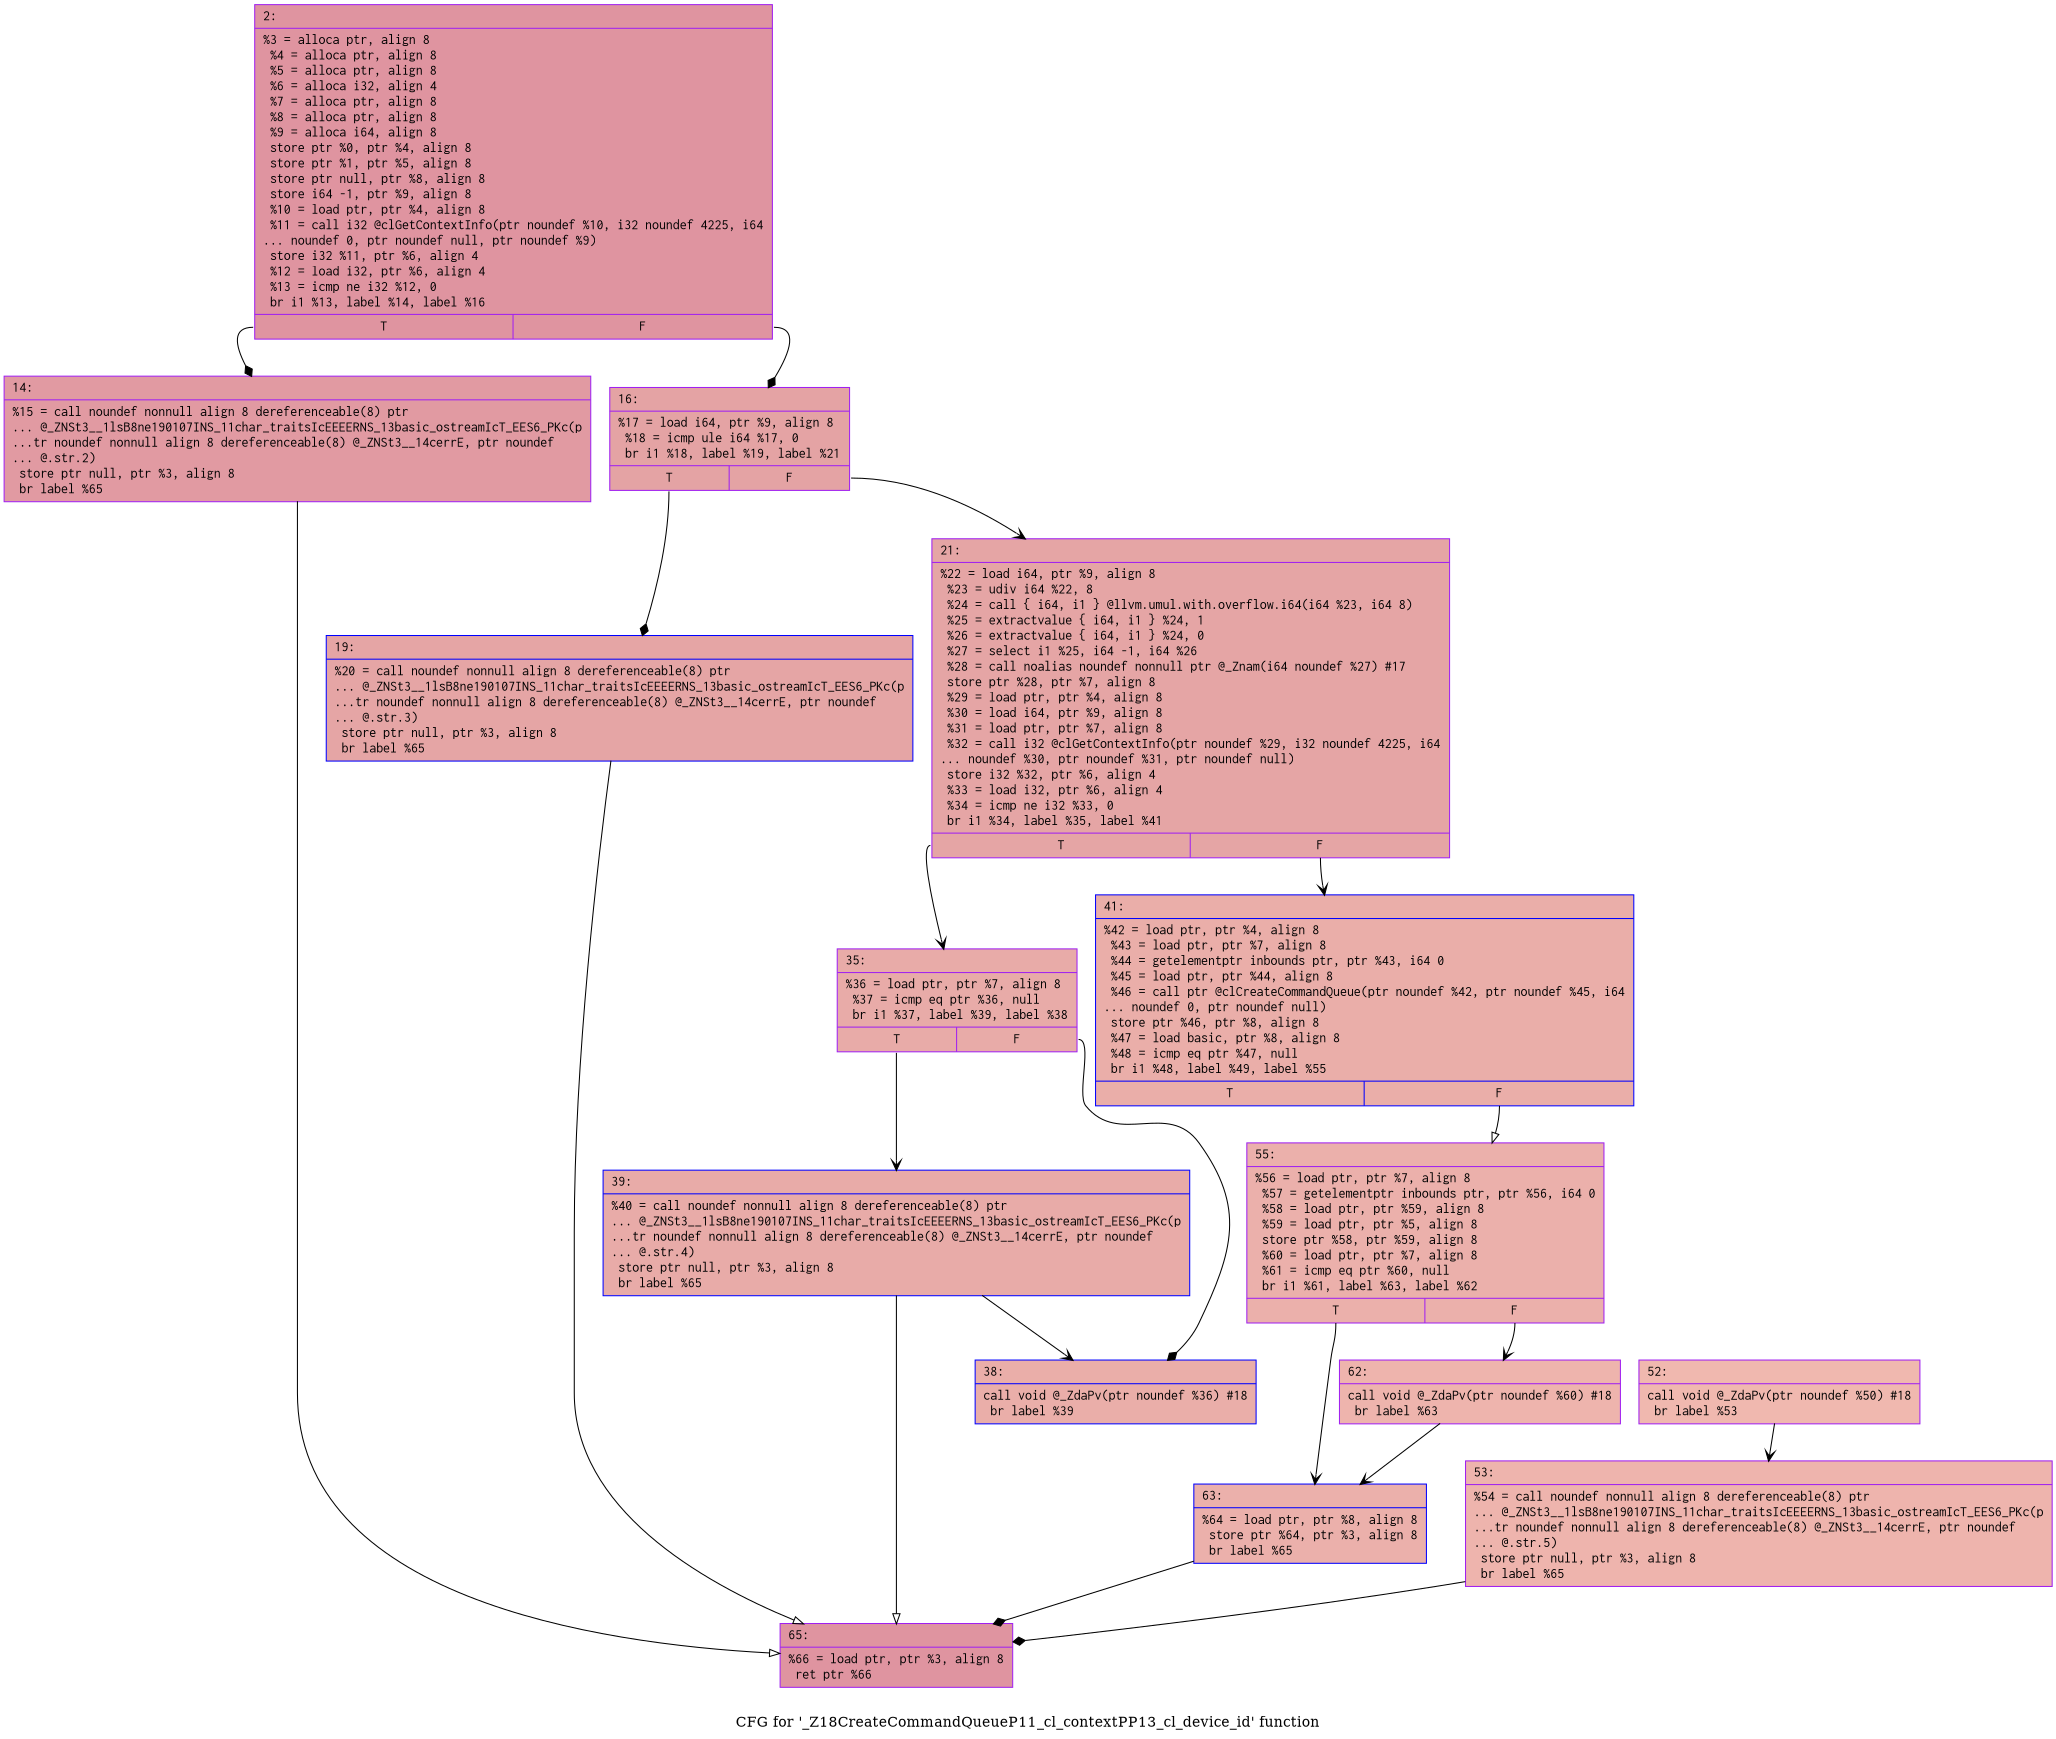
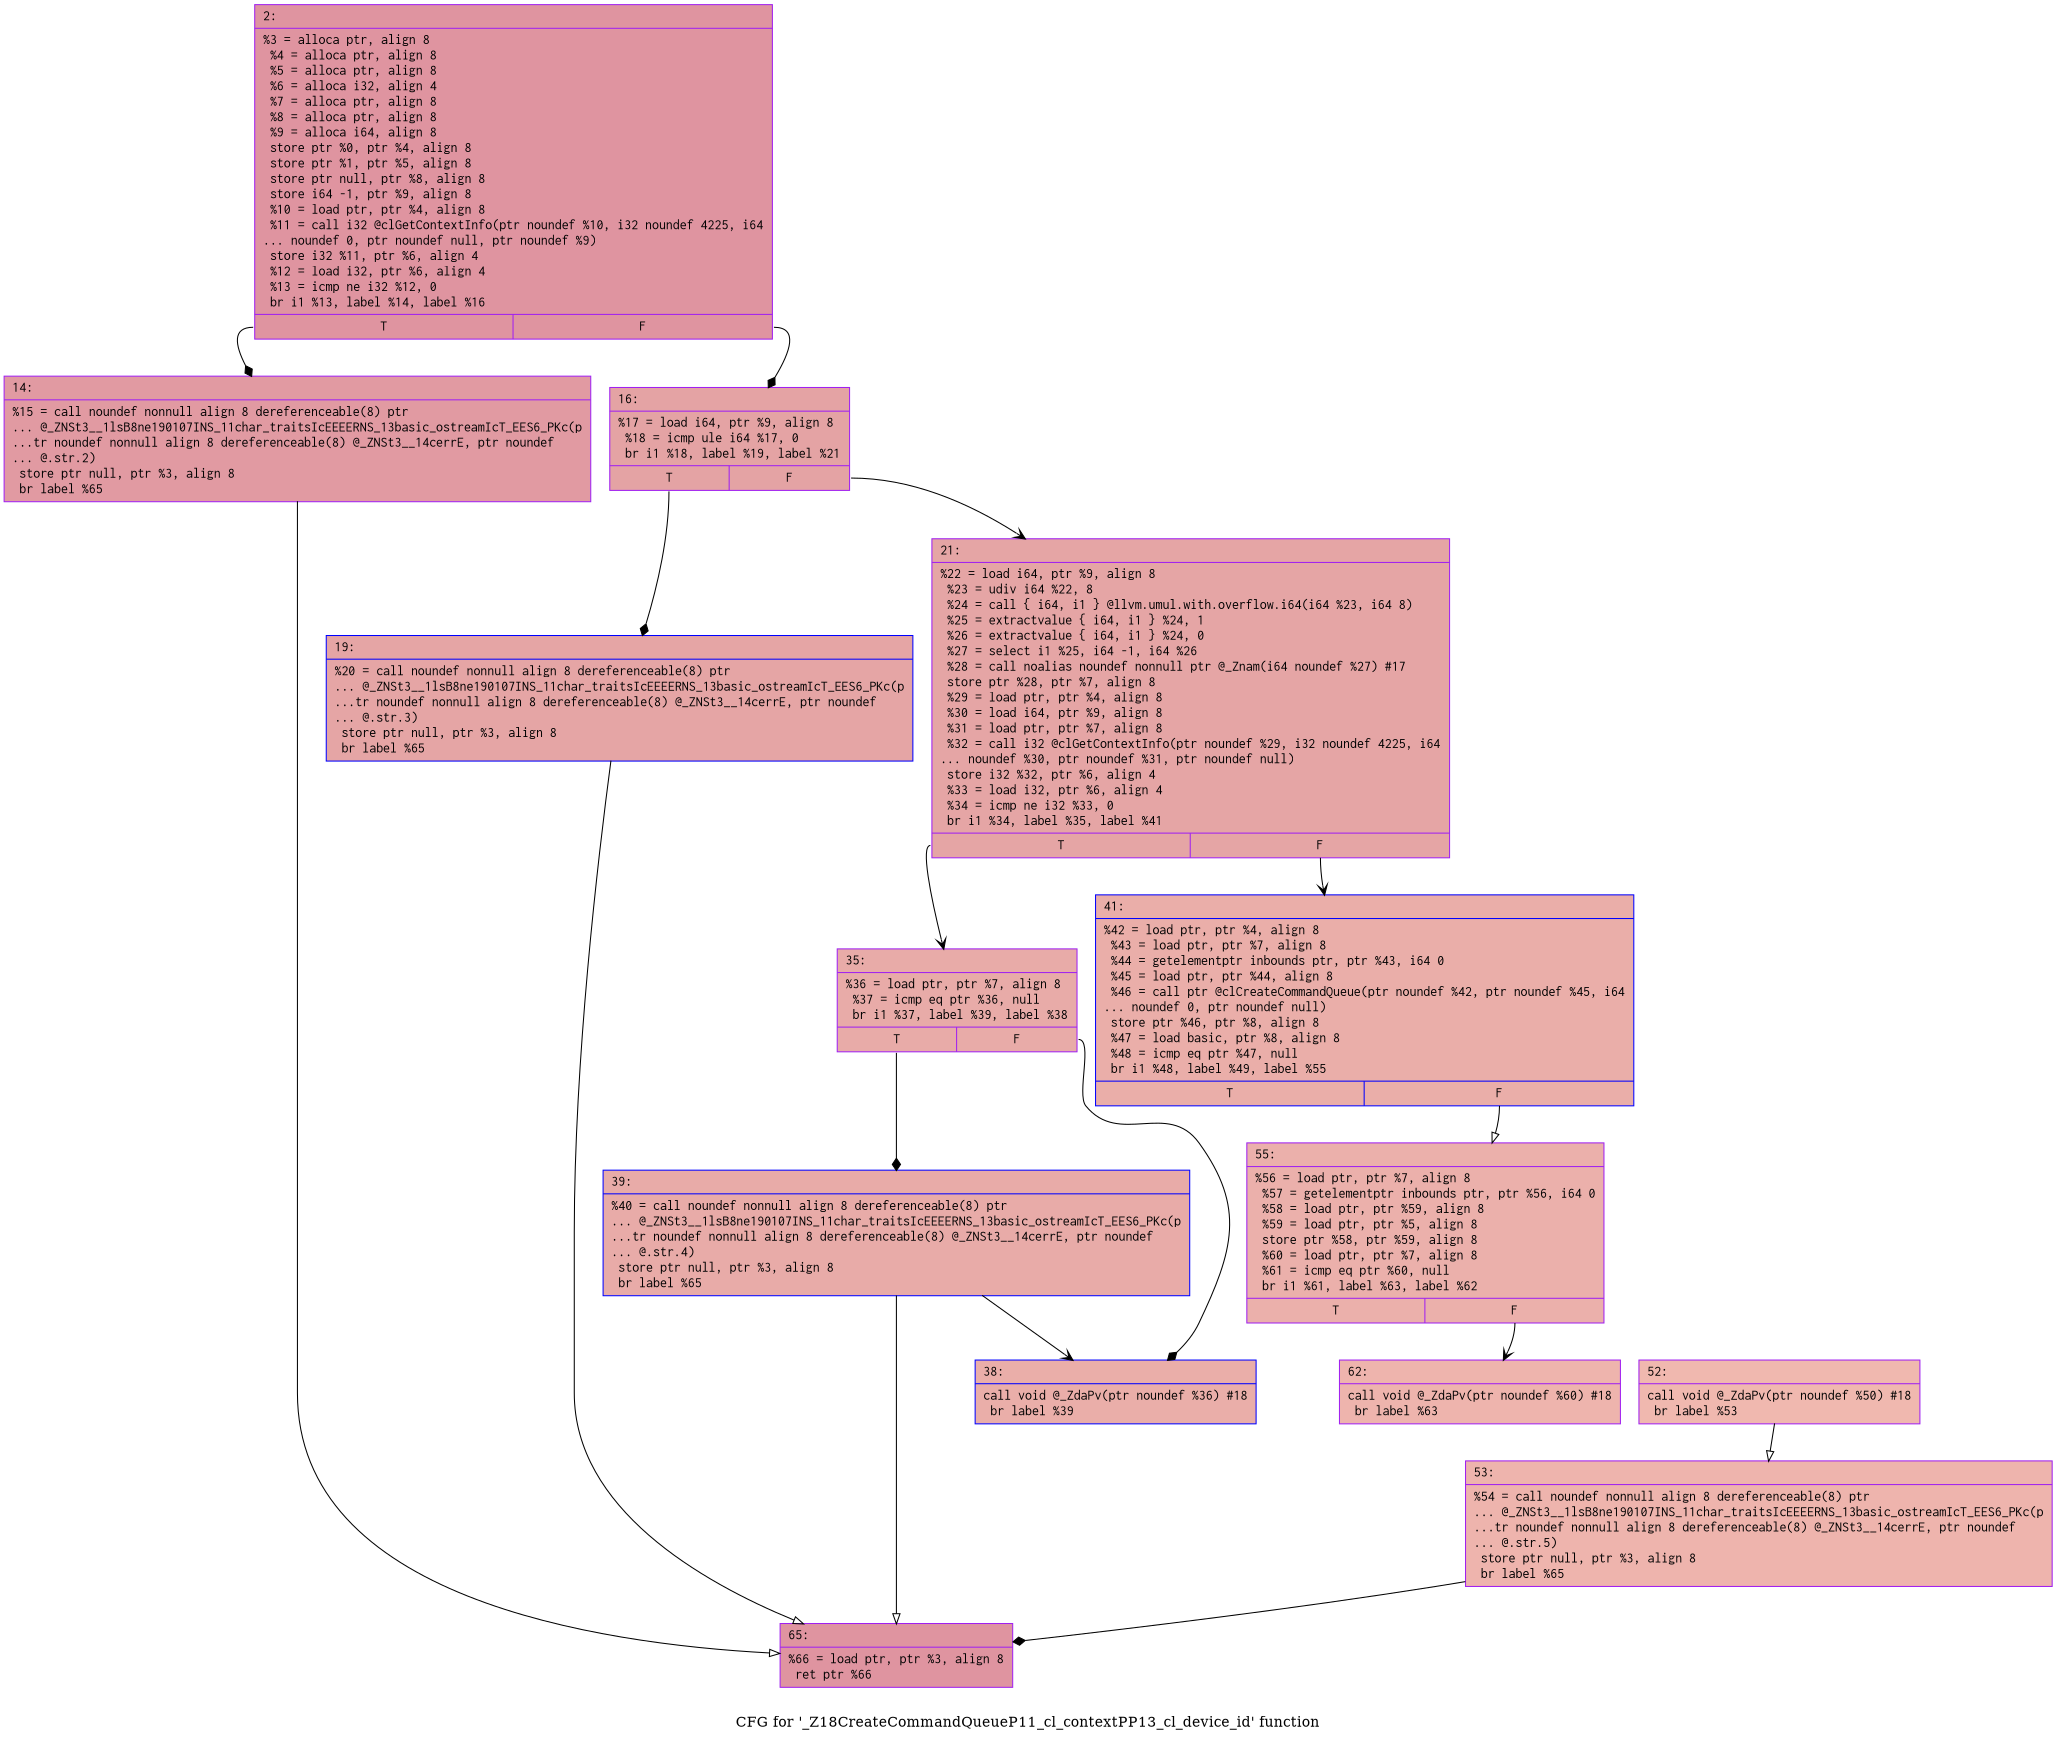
edge "35:" -> "39:": arrowhead vee -> diamond
edge "52:" -> "53:": arrowhead vee -> onormal
node "63:": removed
